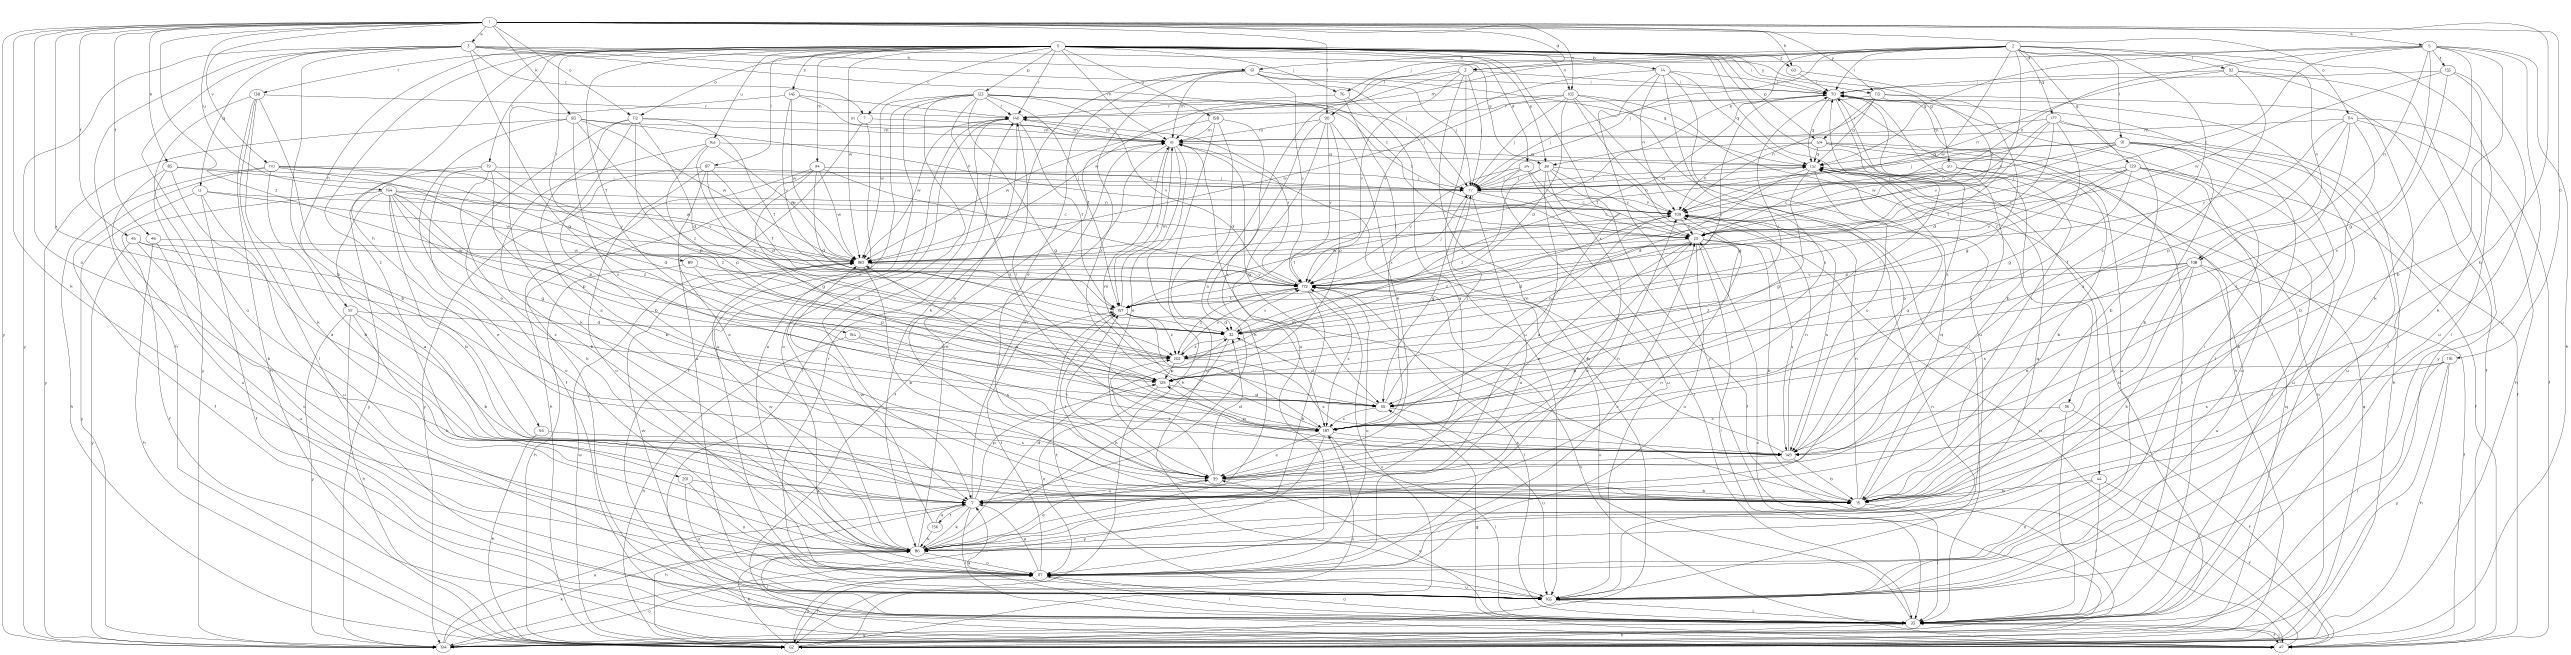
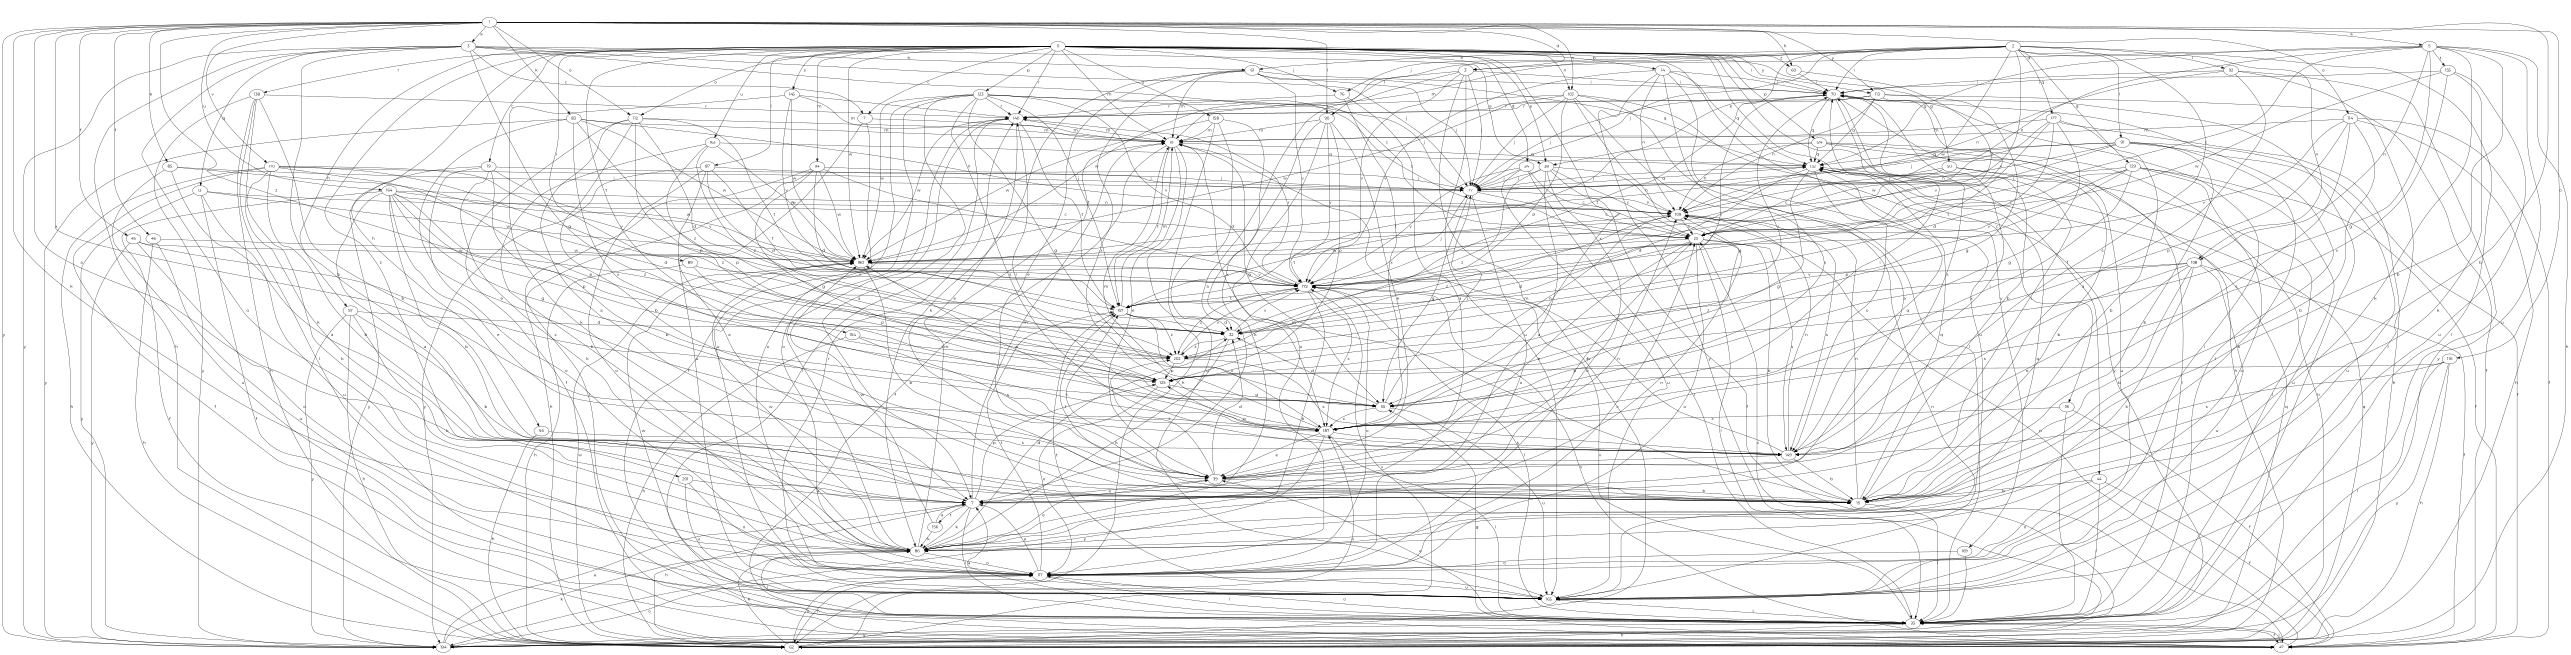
edge "113" -> "124": now "113" -> "140"
edge "85" -> "86": now "170" -> "86"
node "169": added
